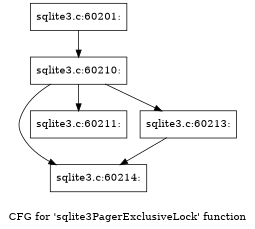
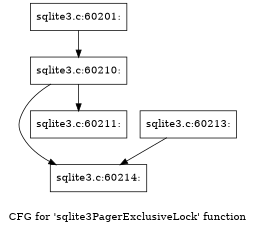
edge "sqlite3.c:60210:" -> "sqlite3.c:60213:": removed
